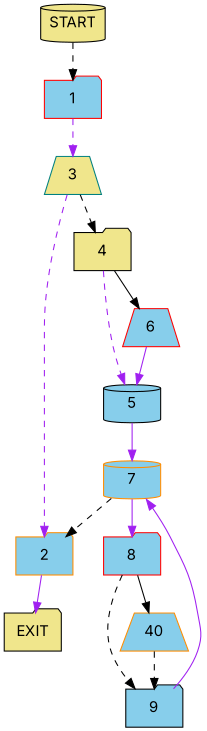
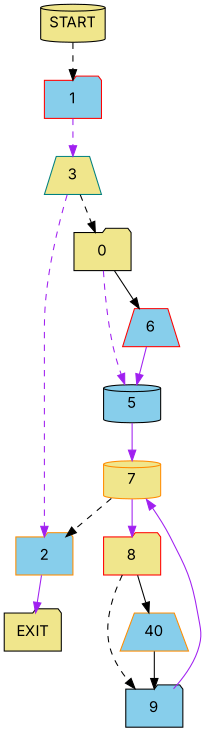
node "4": label "4" -> "0"
node "7": fillcolor skyblue -> khaki
node "8": fillcolor skyblue -> khaki
edge "40" -> "9": style dashed -> solid
